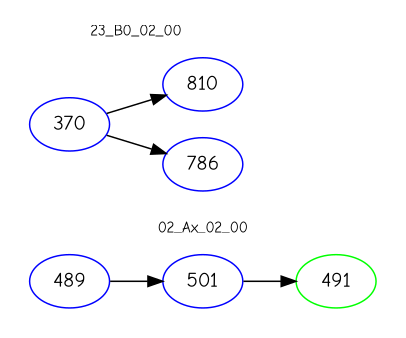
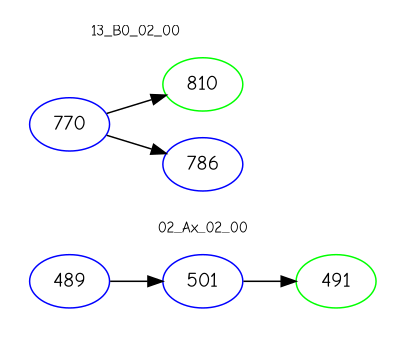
cluster "23_B0_02_00": label "23_B0_02_00" -> "13_B0_02_00"
node "810": color blue -> green
node "370": label "370" -> "770"
